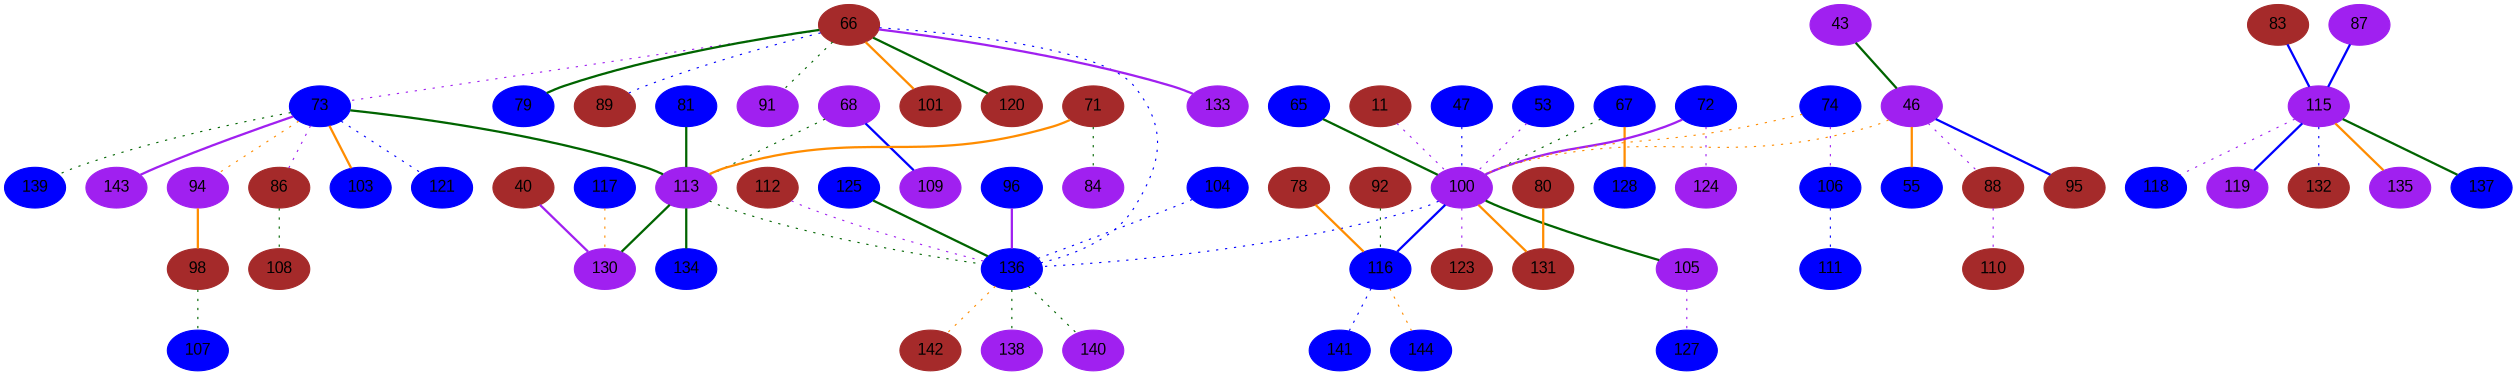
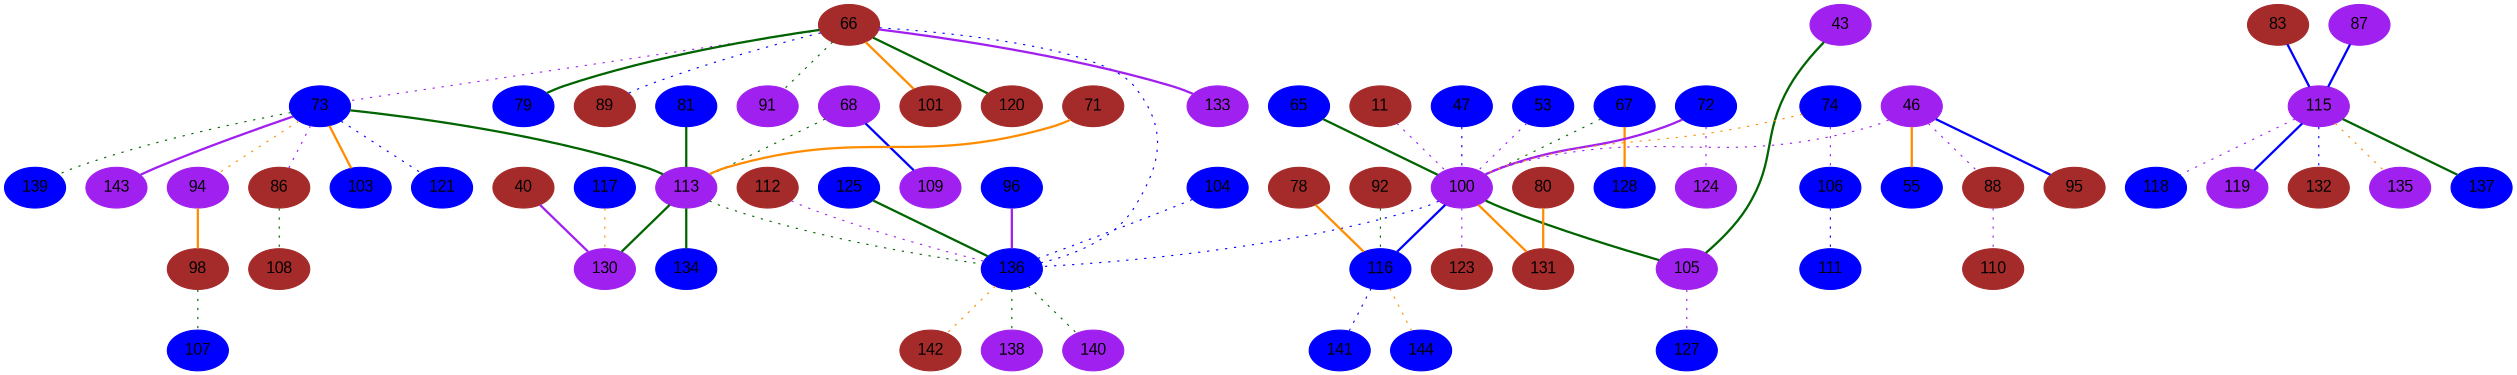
edge "43" -- "46": now "43" -- "105"
edge "46" -- "100": color darkorange -> purple
edge "115" -- "135": style bold -> dotted
node "84": removed
